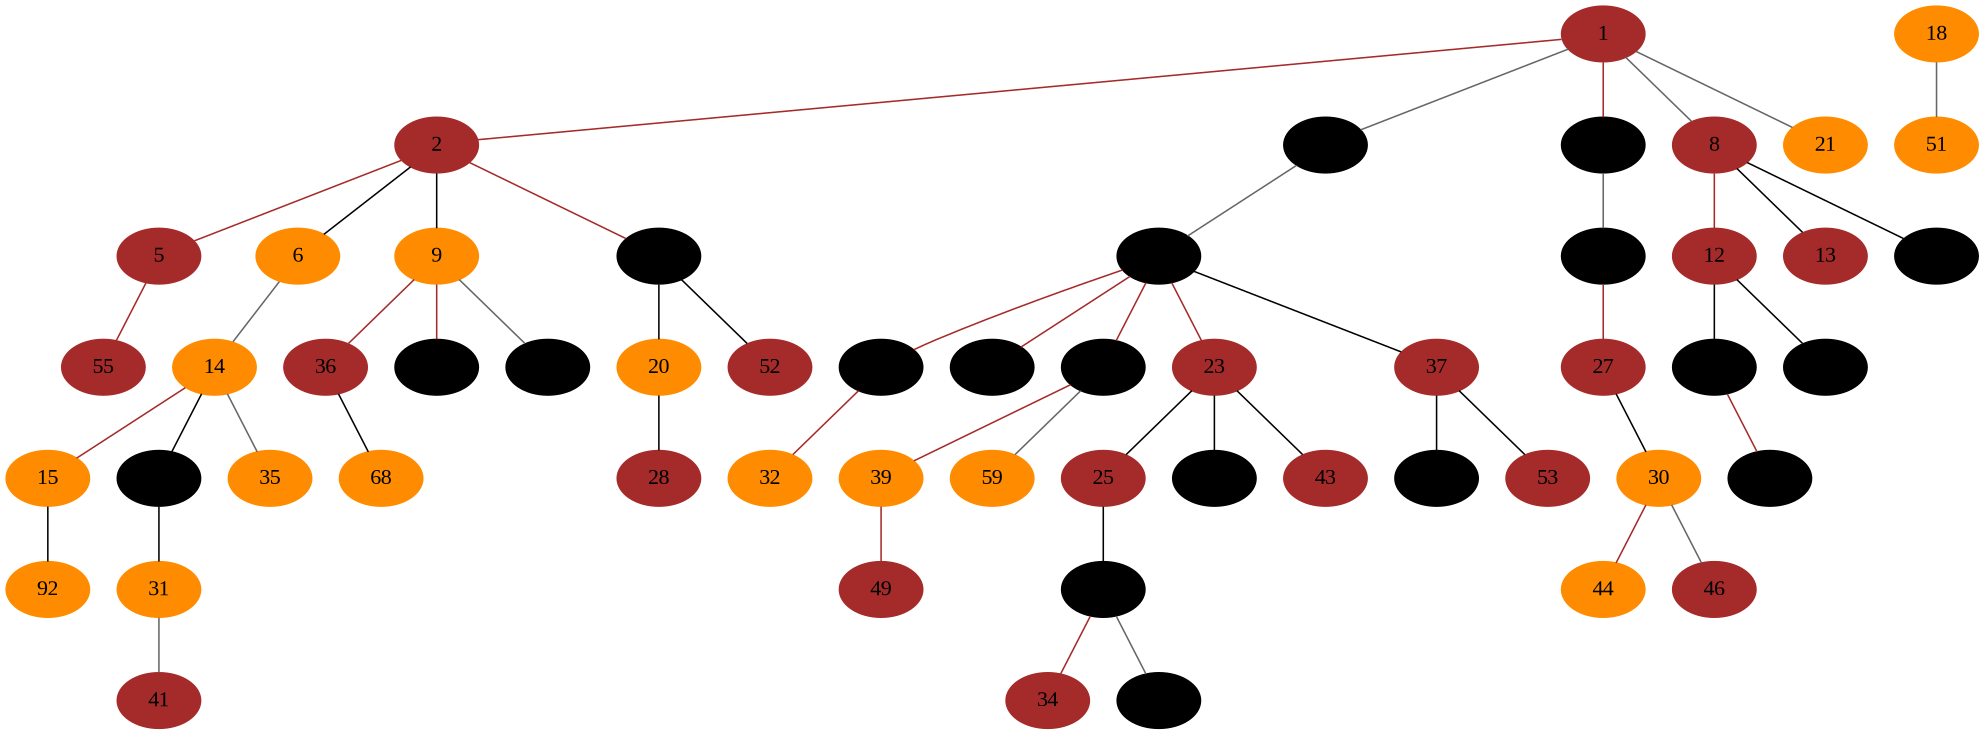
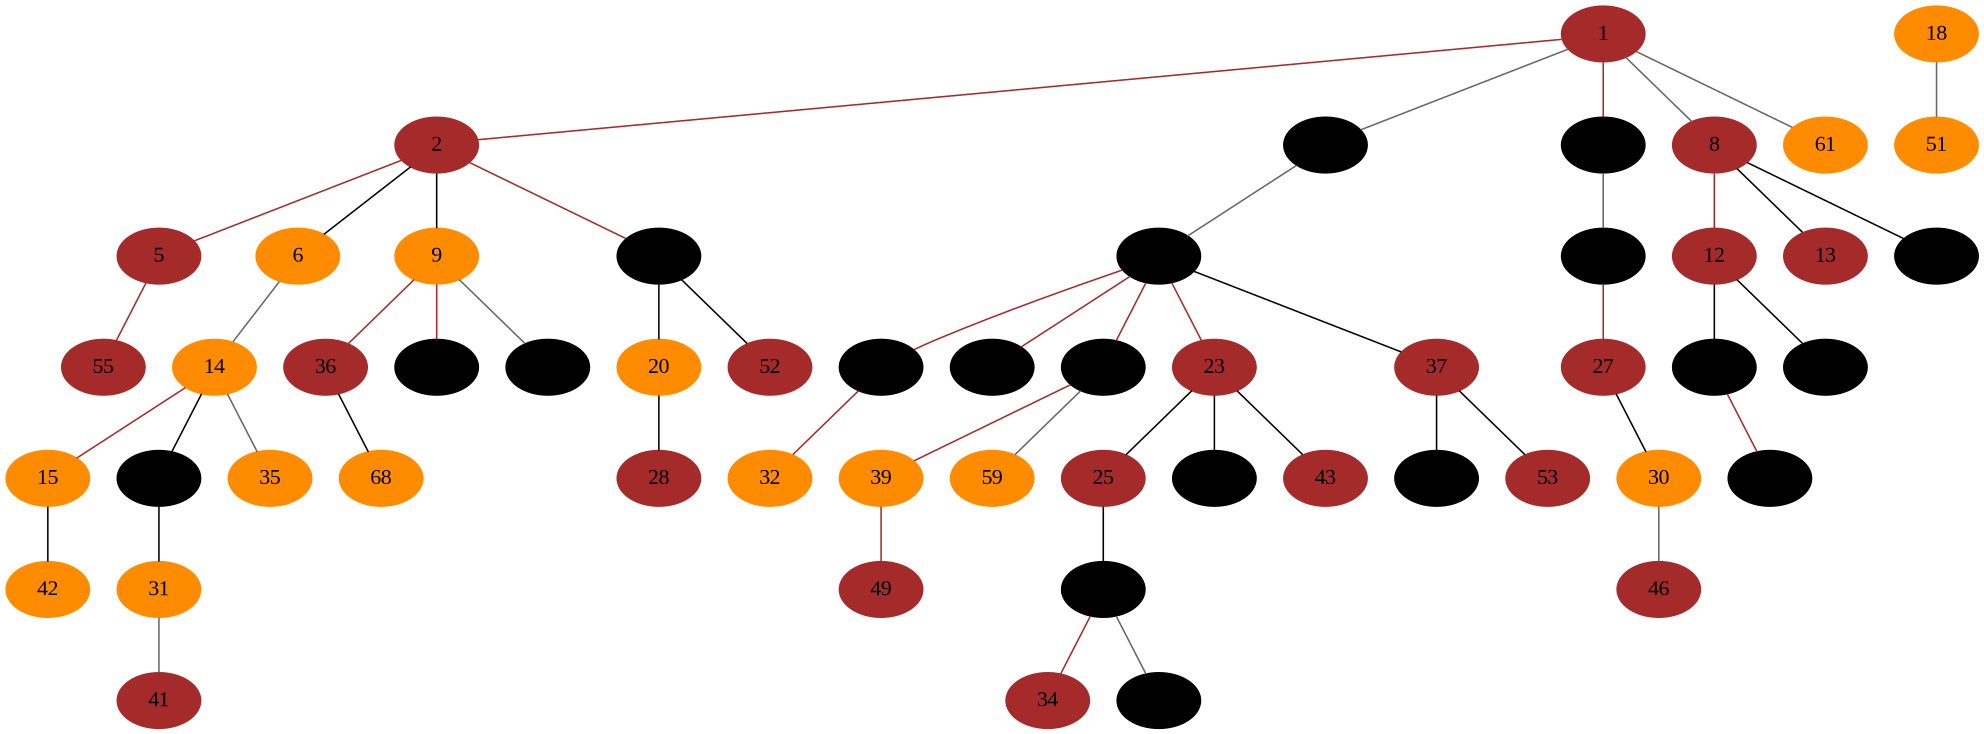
node "21": label "21" -> "61"
node "92": label "92" -> "42"
node "44": removed
